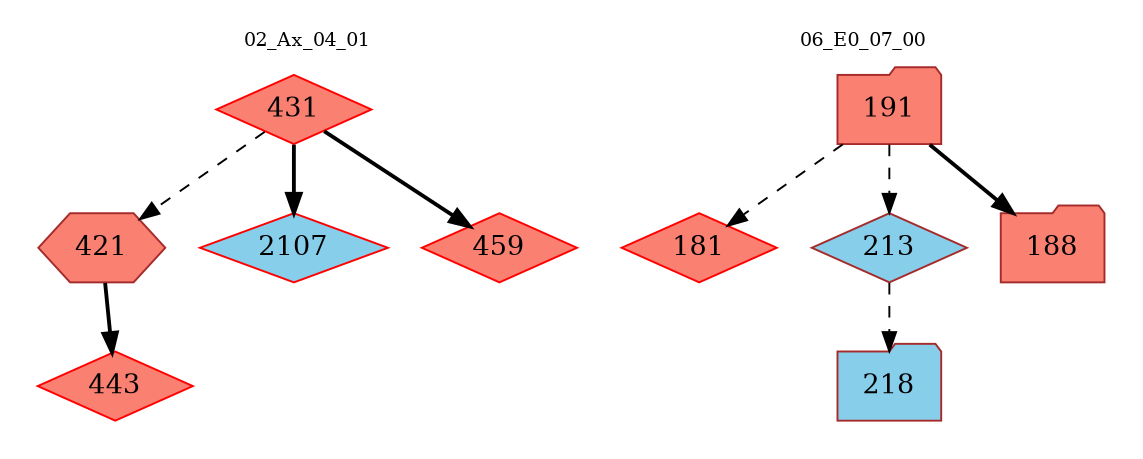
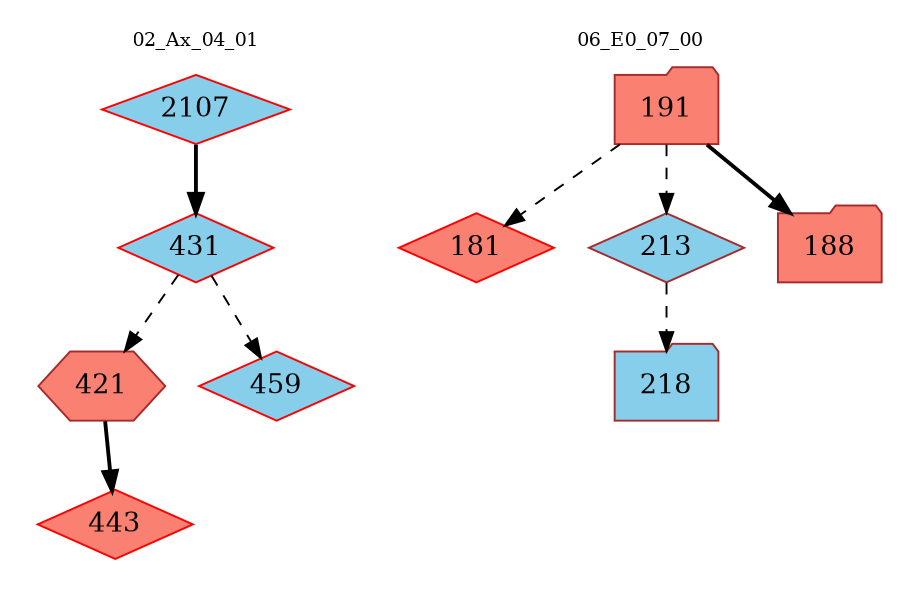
node "431": fillcolor salmon -> skyblue
edge "431" -> "2107": reversed
edge "431" -> "459": style bold -> dashed
node "459": fillcolor salmon -> skyblue
